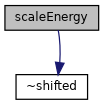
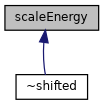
edge "scaleEnergy" -> "~shifted": reversed
